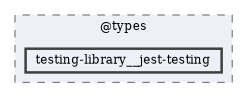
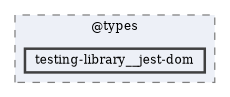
node "testing-library__jest-testing": label "testing-library__jest-testing" -> "testing-library__jest-dom"
